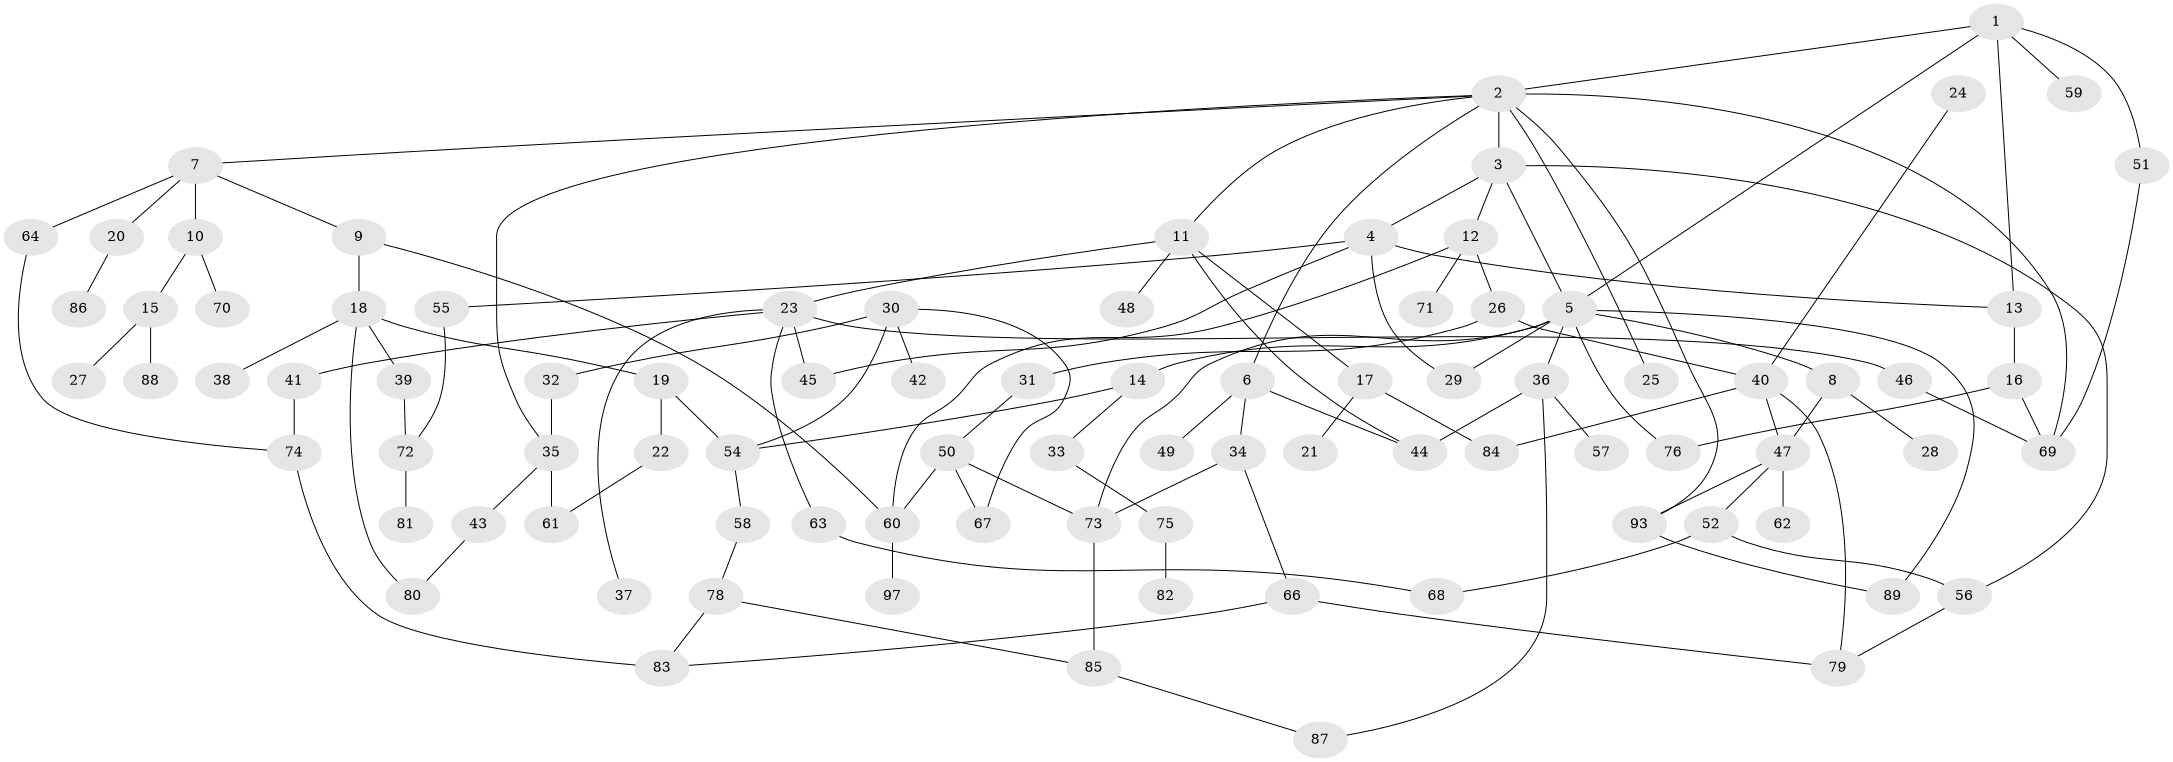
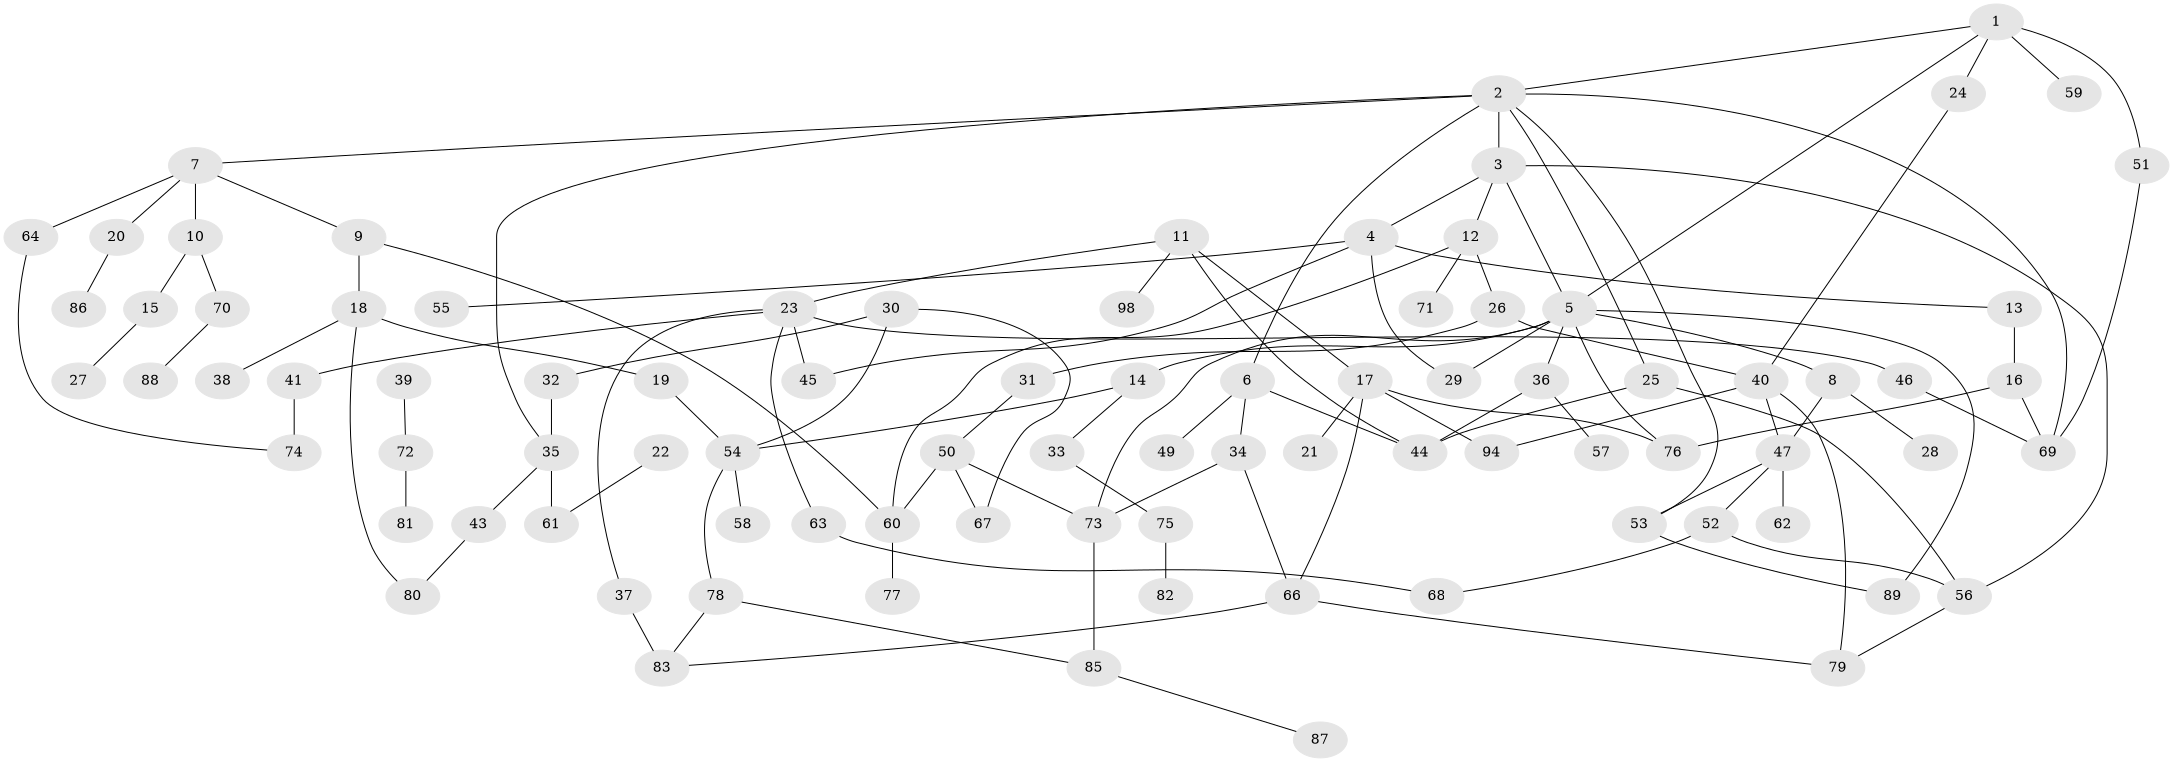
edge "2" -- "11": removed
edge "1" -- "13": now "1" -- "24"
node "48": label "48" -> "98"
edge "15" -- "88": now "70" -- "88"
edge "18" -- "39": removed
node "42": removed
edge "55" -- "72": removed
edge "25" -- "44": added
edge "17" -- "76": added
edge "19" -- "22": removed
edge "25" -- "56": added
node "84": label "84" -> "94"
edge "17" -- "66": added
node "93": label "93" -> "53"
edge "58" -- "78": now "54" -- "78"
node "97": label "97" -> "77"
edge "36" -- "87": removed
edge "74" -- "83": now "37" -- "83"
